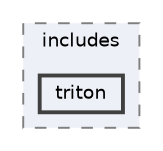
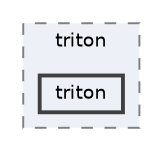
cluster "includes": label "includes" -> "triton"
